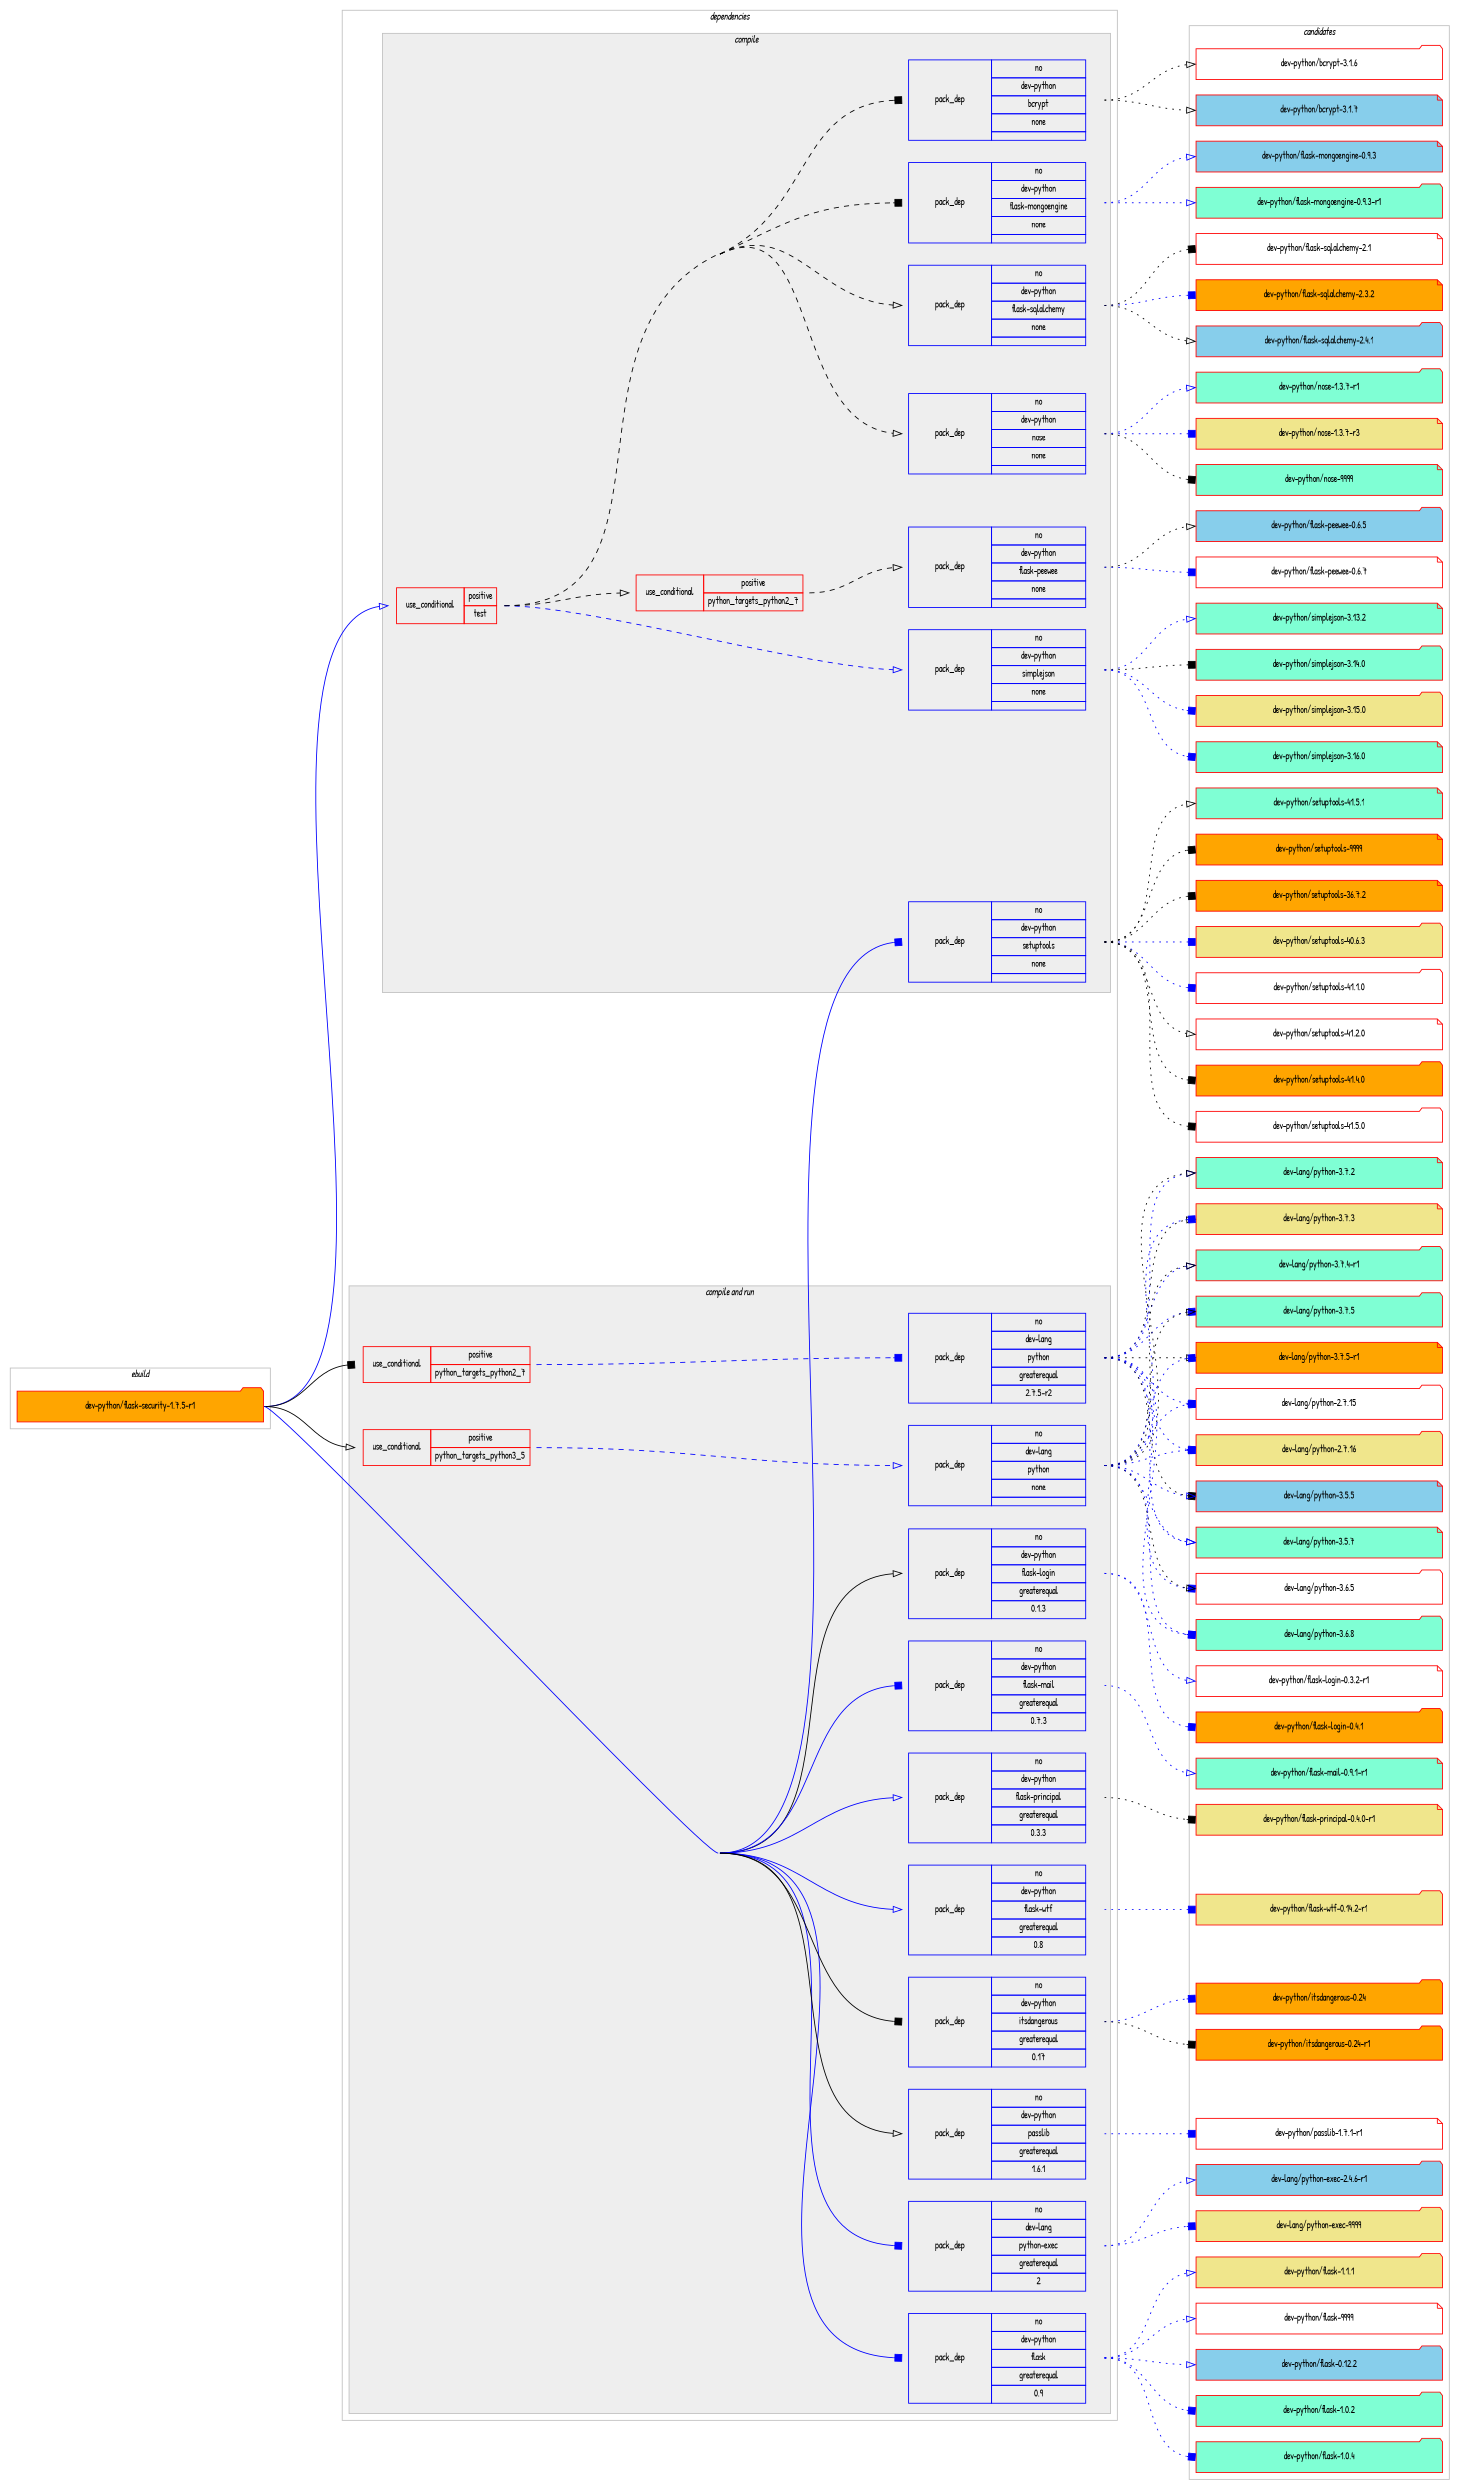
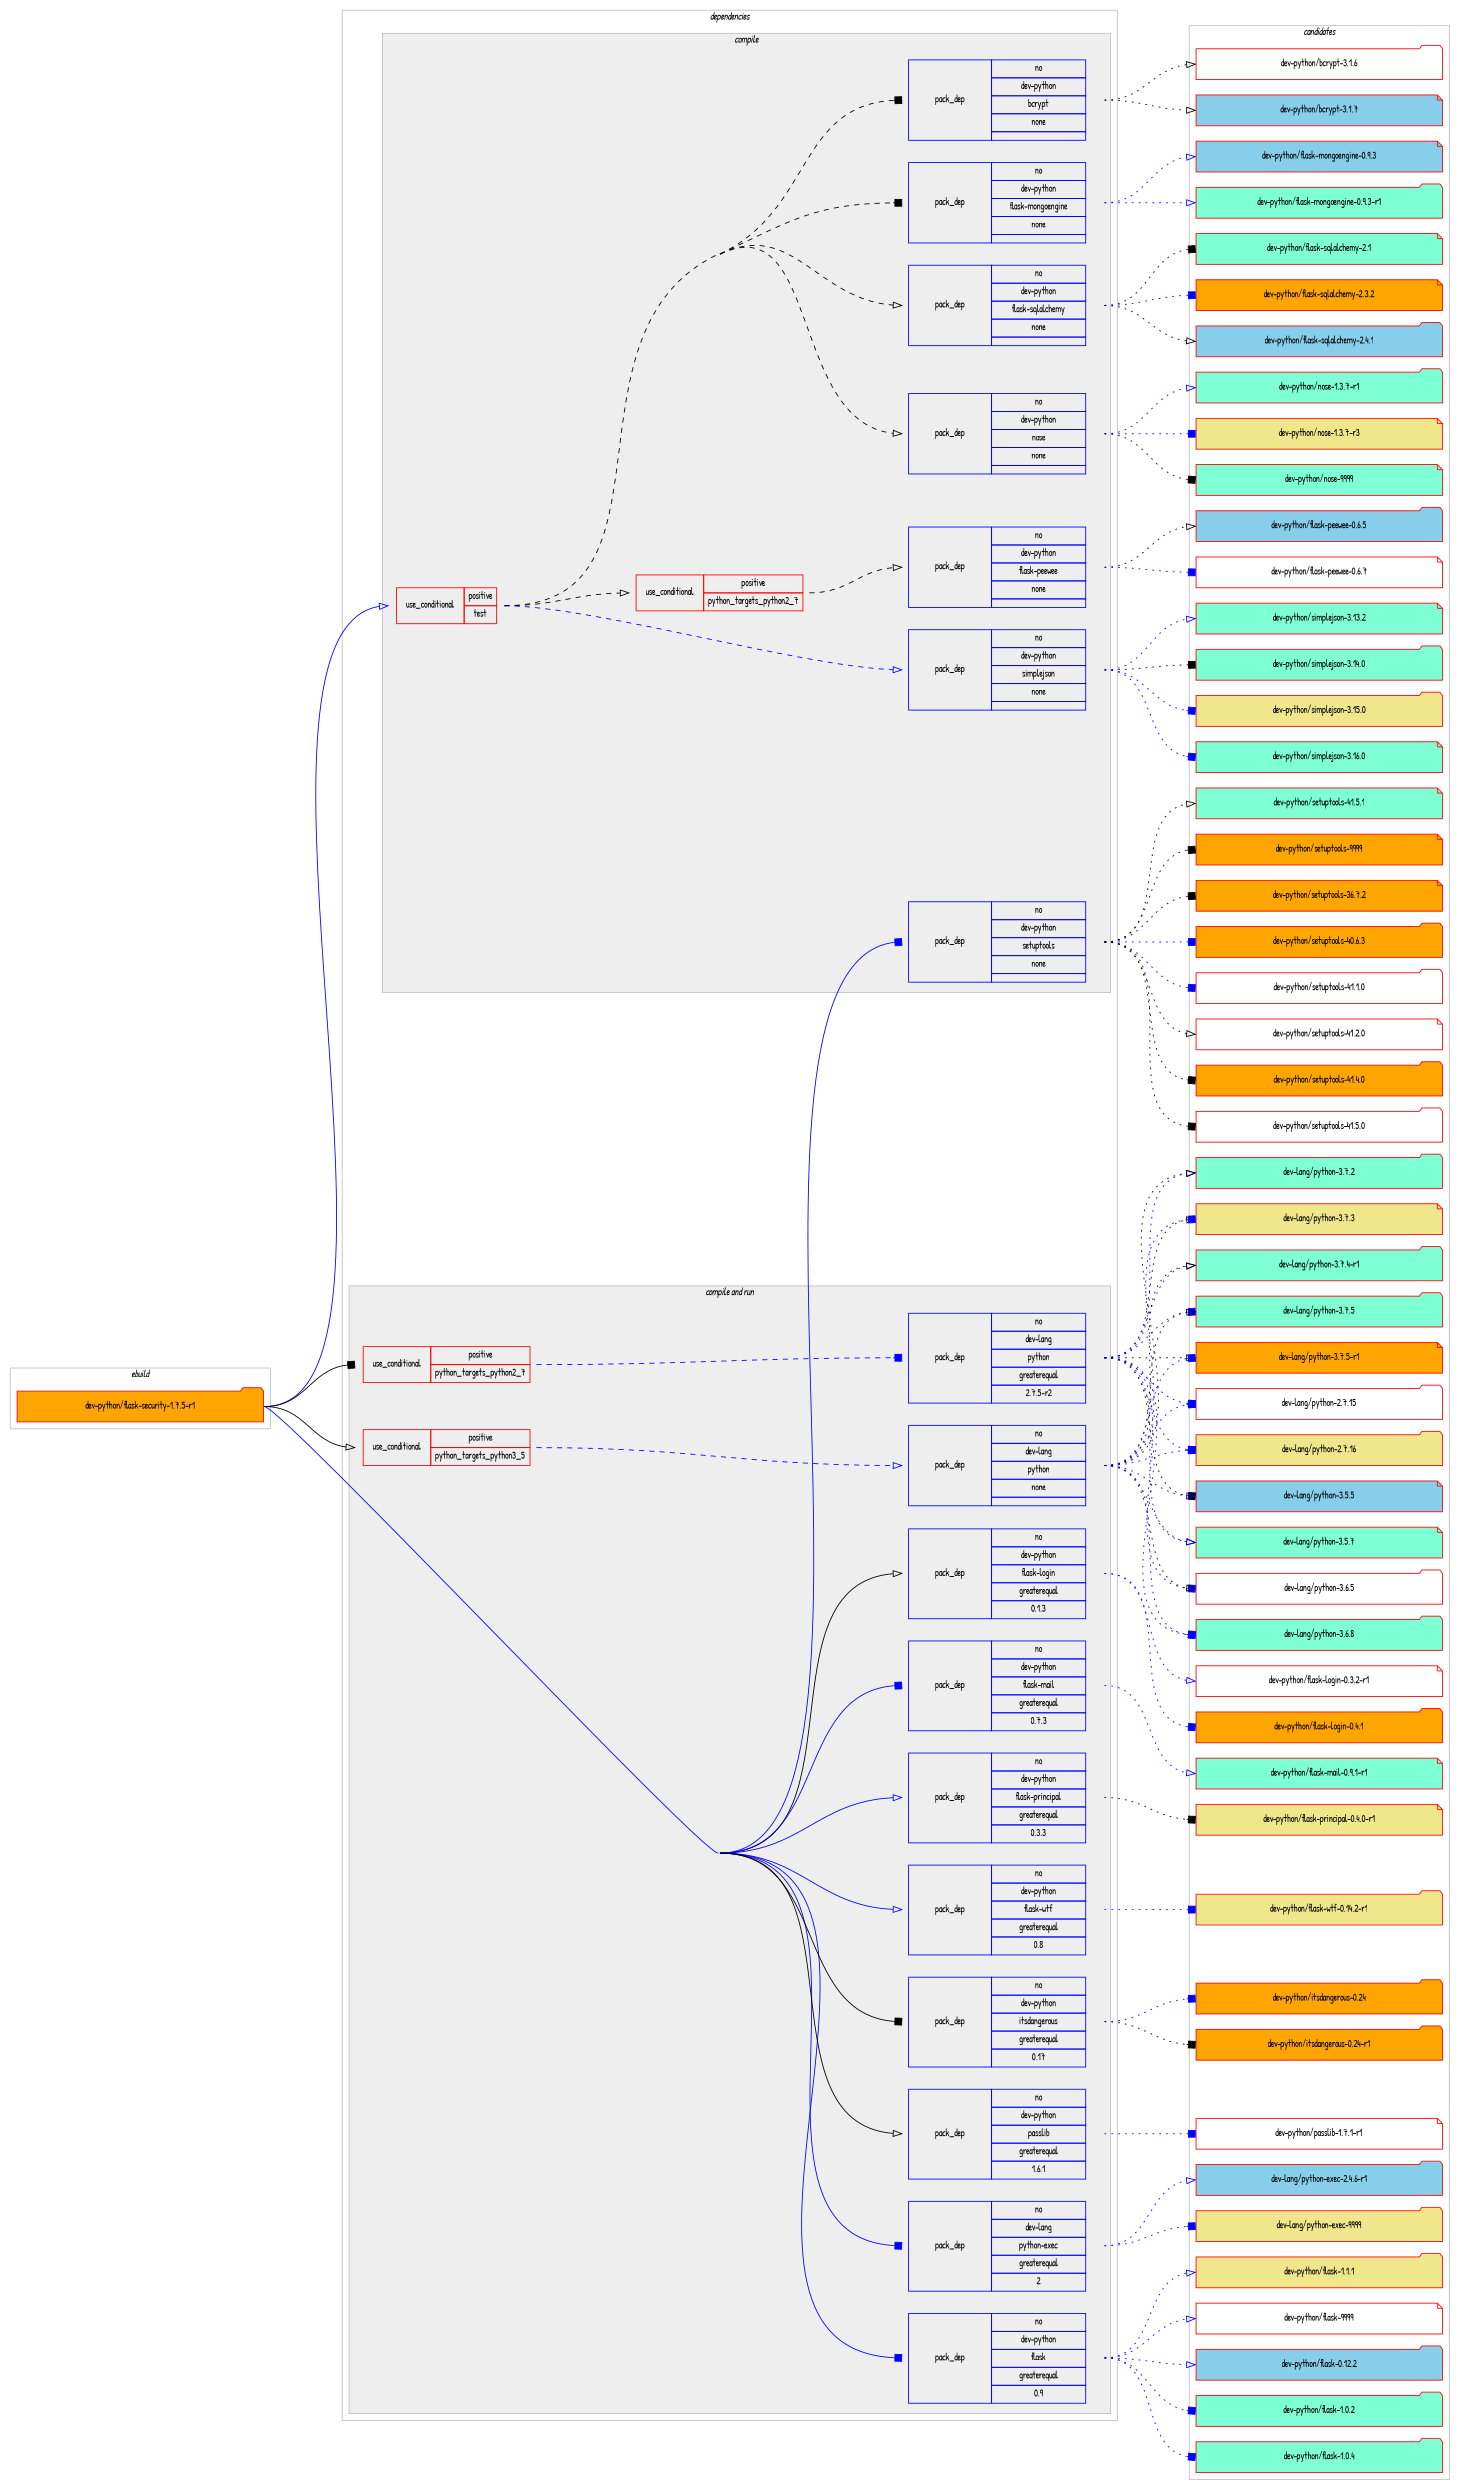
node "dev-python/flask-sqlalchemy-2.1": fillcolor white -> aquamarine
node "dev-python/setuptools-40.6.3": fillcolor khaki -> orange
node "dev-lang/python-3.7.2": shape note -> folder
